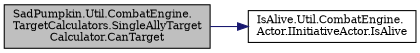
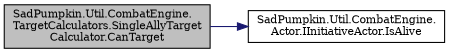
node "IsAlive.Util.CombatEngine. Actor.IInitiativeActor.IsAlive": label "IsAlive.Util.CombatEngine. Actor.IInitiativeActor.IsAlive" -> "SadPumpkin.Util.CombatEngine. Actor.IInitiativeActor.IsAlive"
